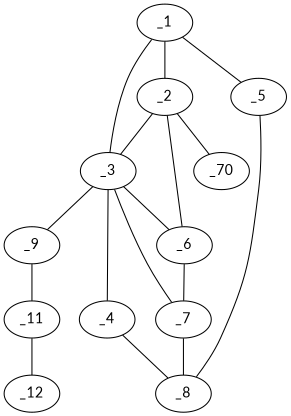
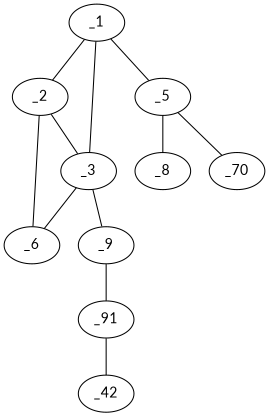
edge "_2" -- "_70": now "_5" -- "_70"
node "_11": label "_11" -> "_91"
node "_4": removed
node "_7": removed
node "_12": label "_12" -> "_42"
